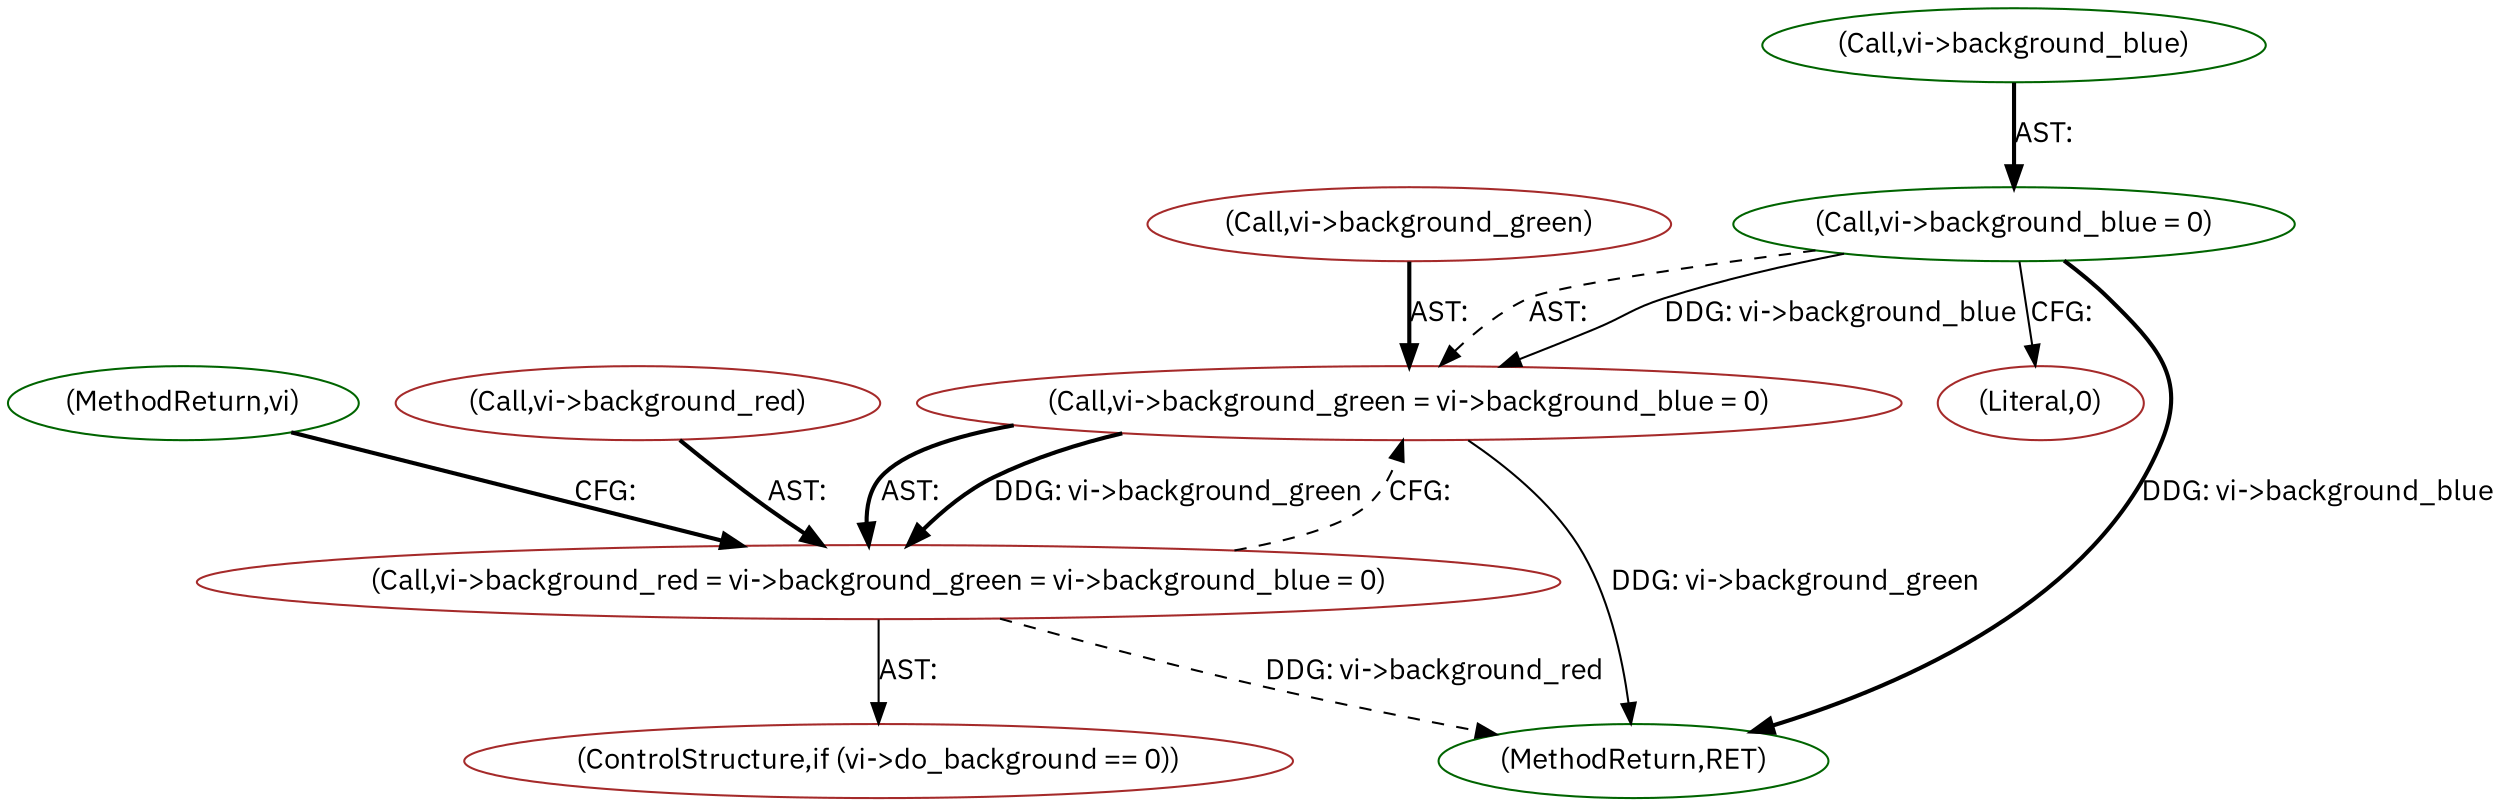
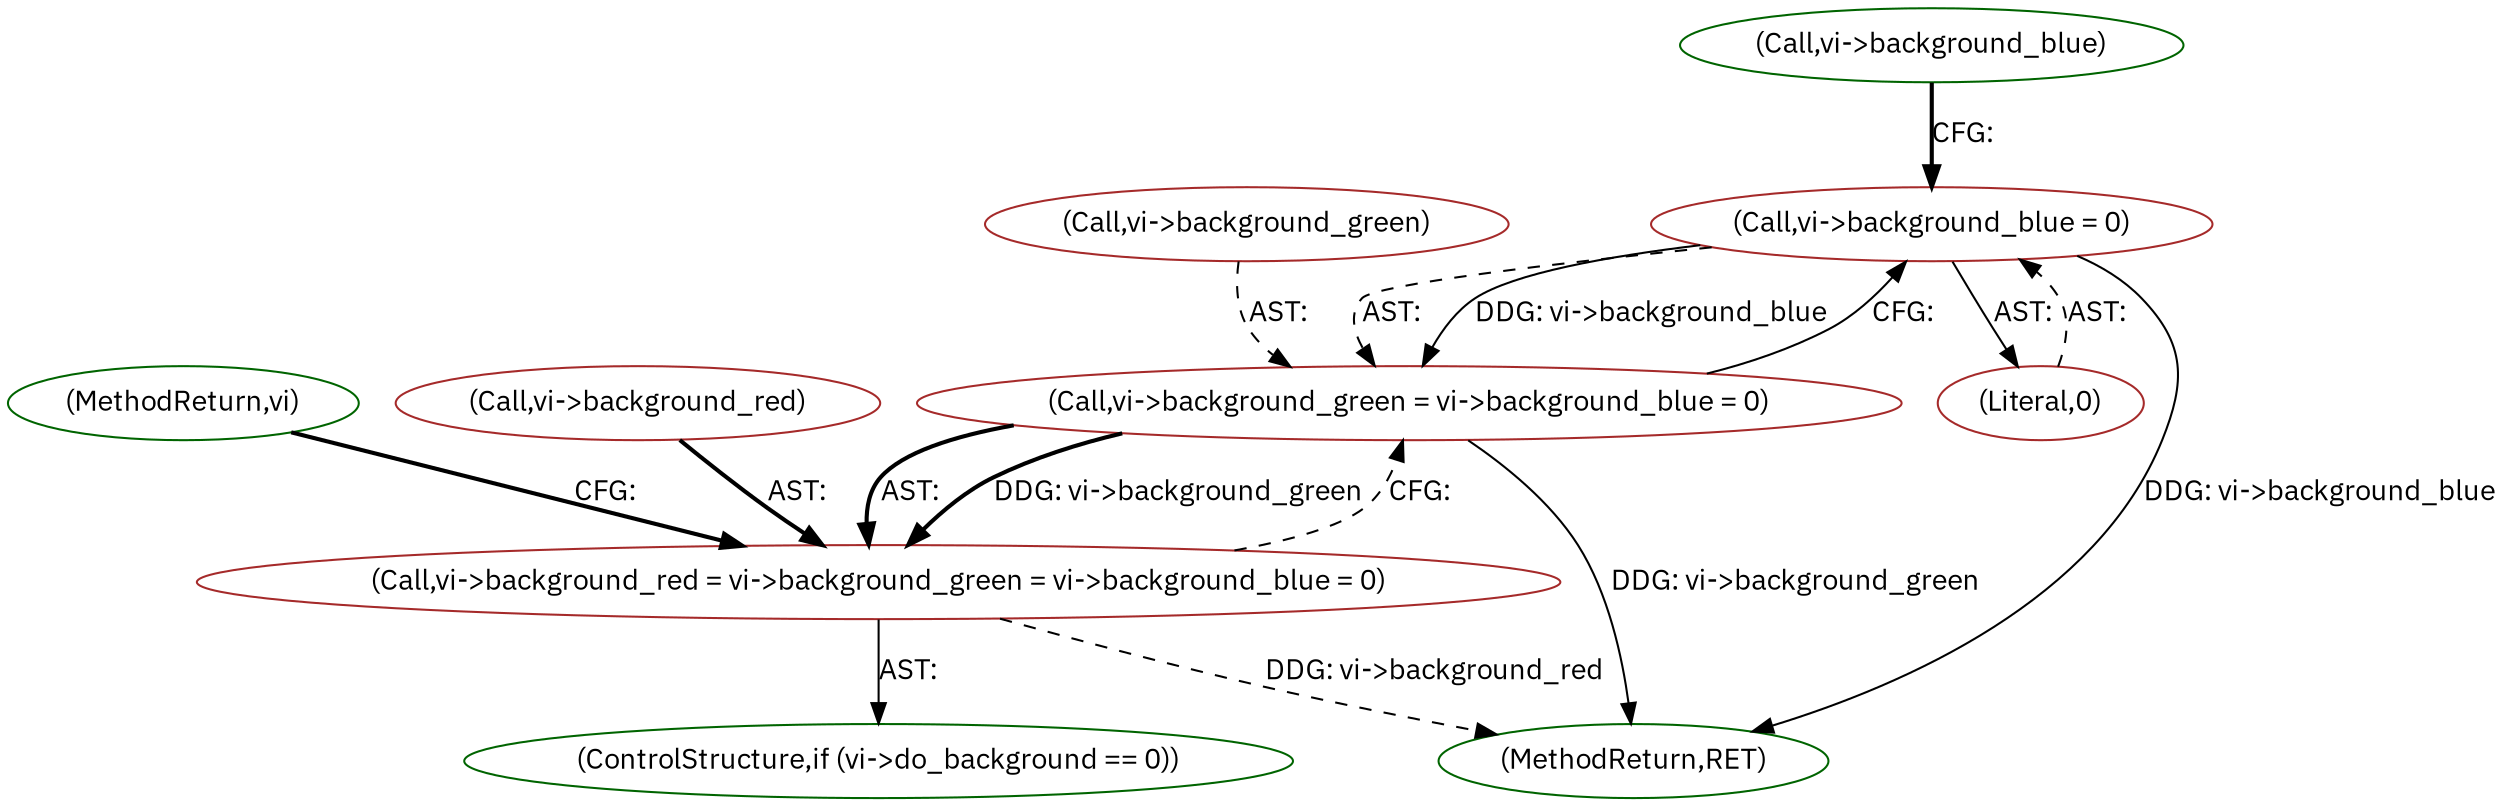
edge "(Call,vi->background_blue)" -> "(Call,vi->background_blue = 0)": label "AST: " -> "CFG: "
node "(Call,vi->background_blue = 0)": color darkgreen -> brown
edge "(Call,vi->background_green)" -> "(Call,vi->background_green = vi->background_blue = 0)": style bold -> dashed
edge "(Call,vi->background_blue = 0)" -> "(Literal,0)": label "CFG: " -> "AST: "
edge "(Literal,0)" -> "(Call,vi->background_blue = 0)": added, label "AST:"
edge "(Call,vi->background_green = vi->background_blue = 0)" -> "(Call,vi->background_blue = 0)": added, label "CFG:"
edge "(Call,vi->background_blue = 0)" -> "(MethodReturn,RET)": style bold -> solid
node "(ControlStructure,if (vi->do_background == 0))": color brown -> darkgreen
